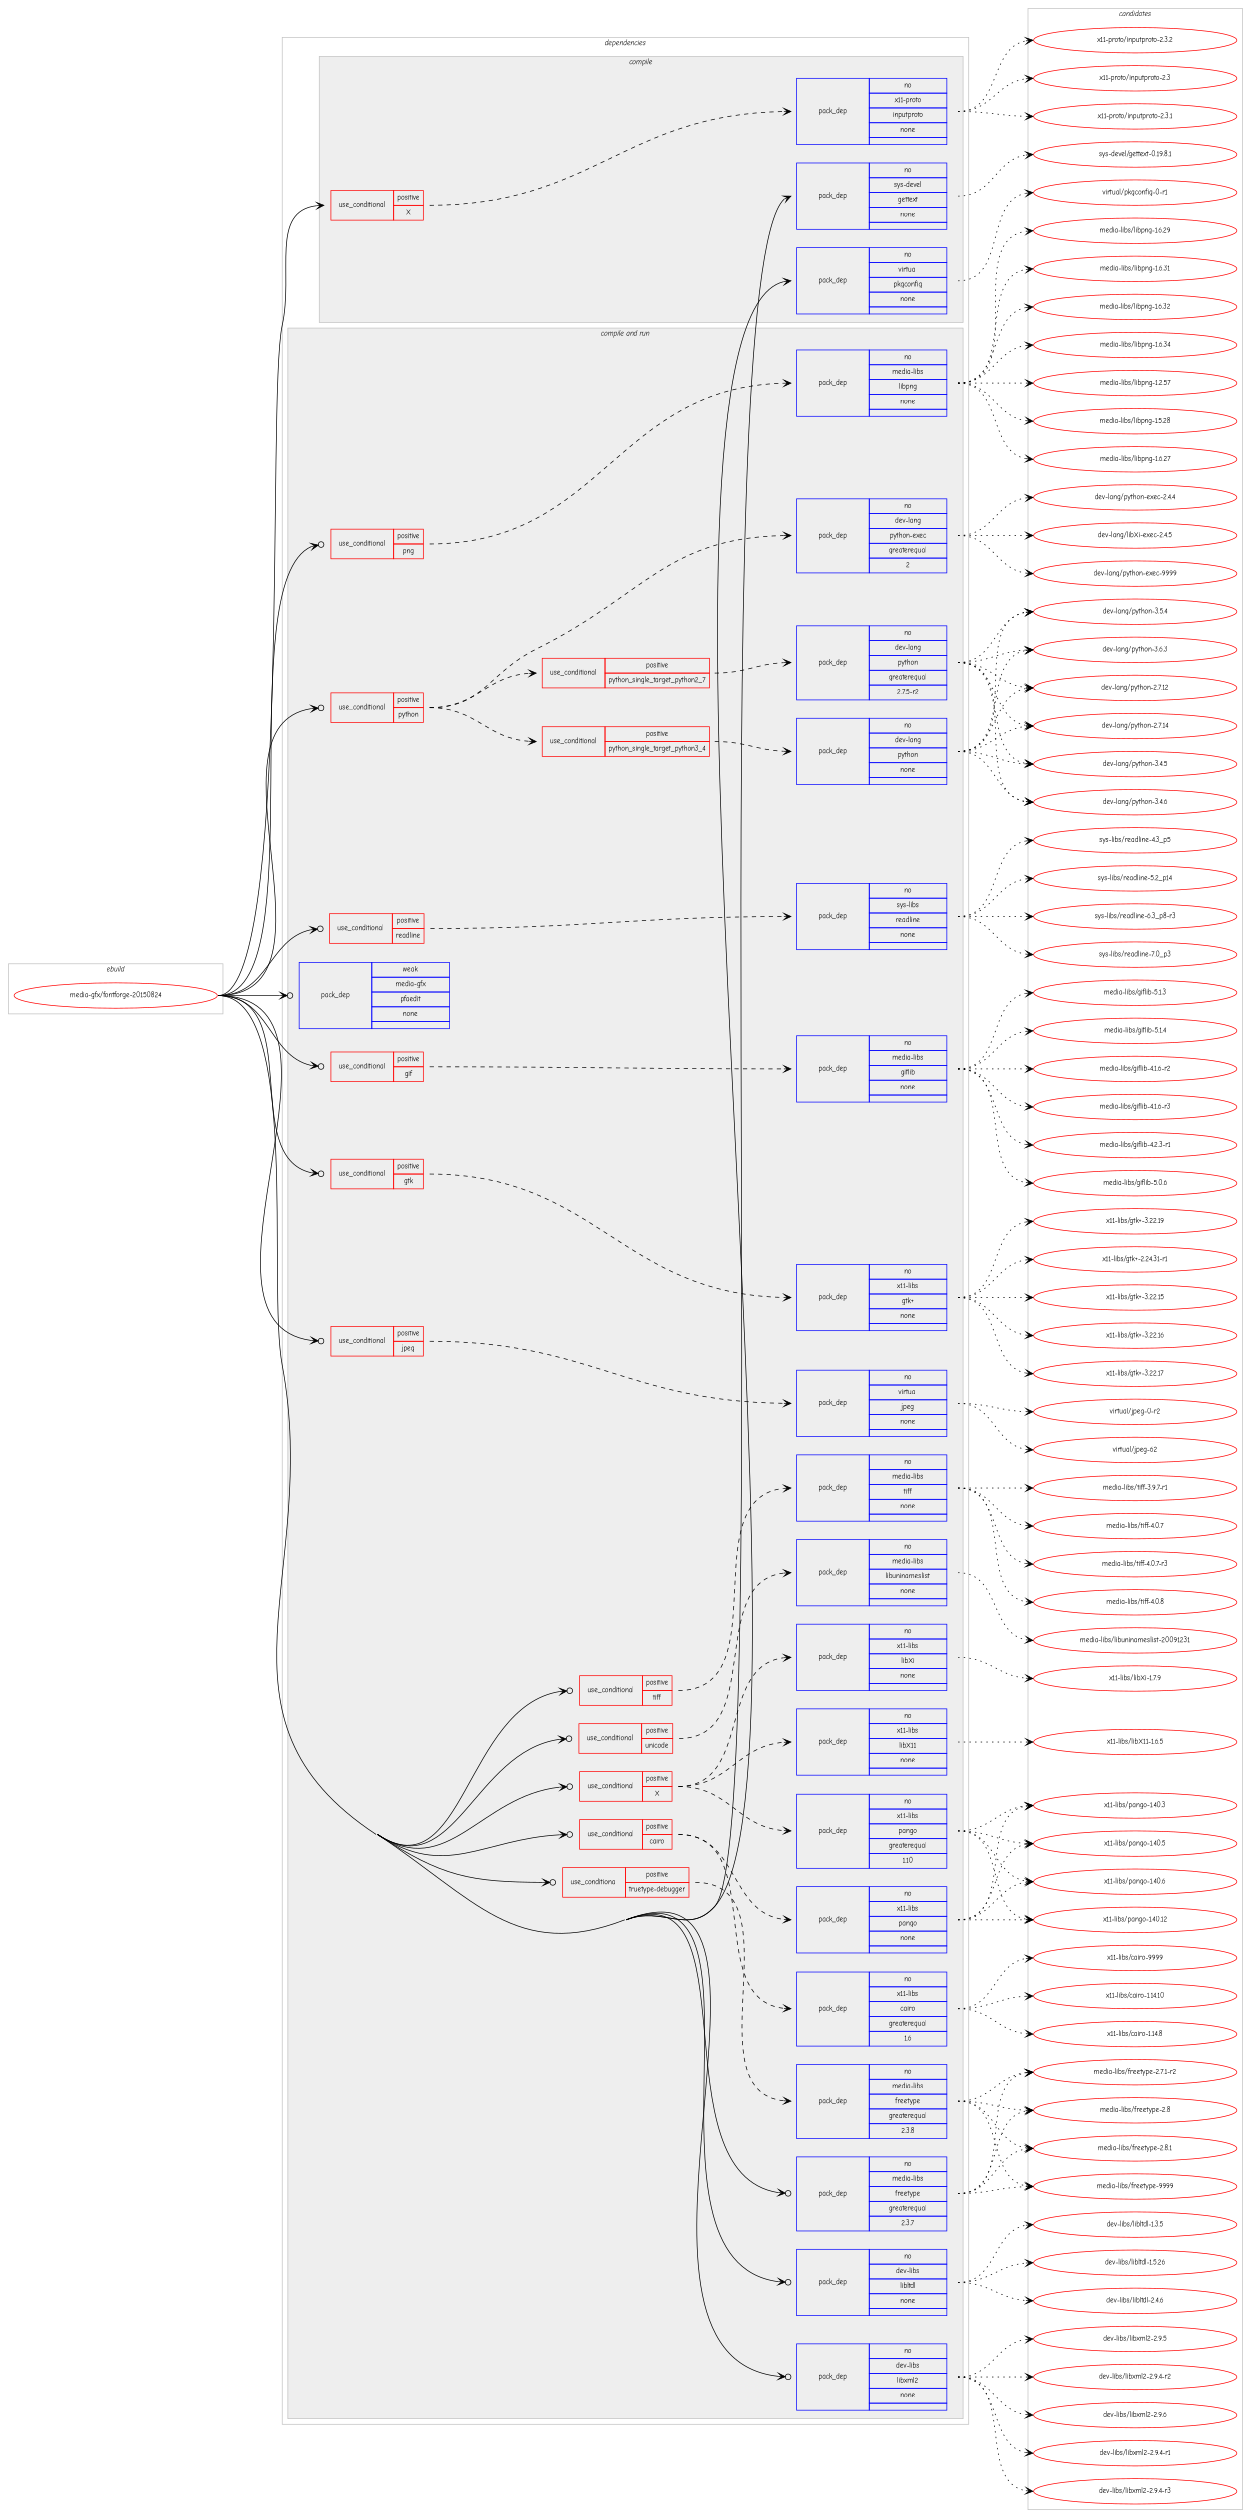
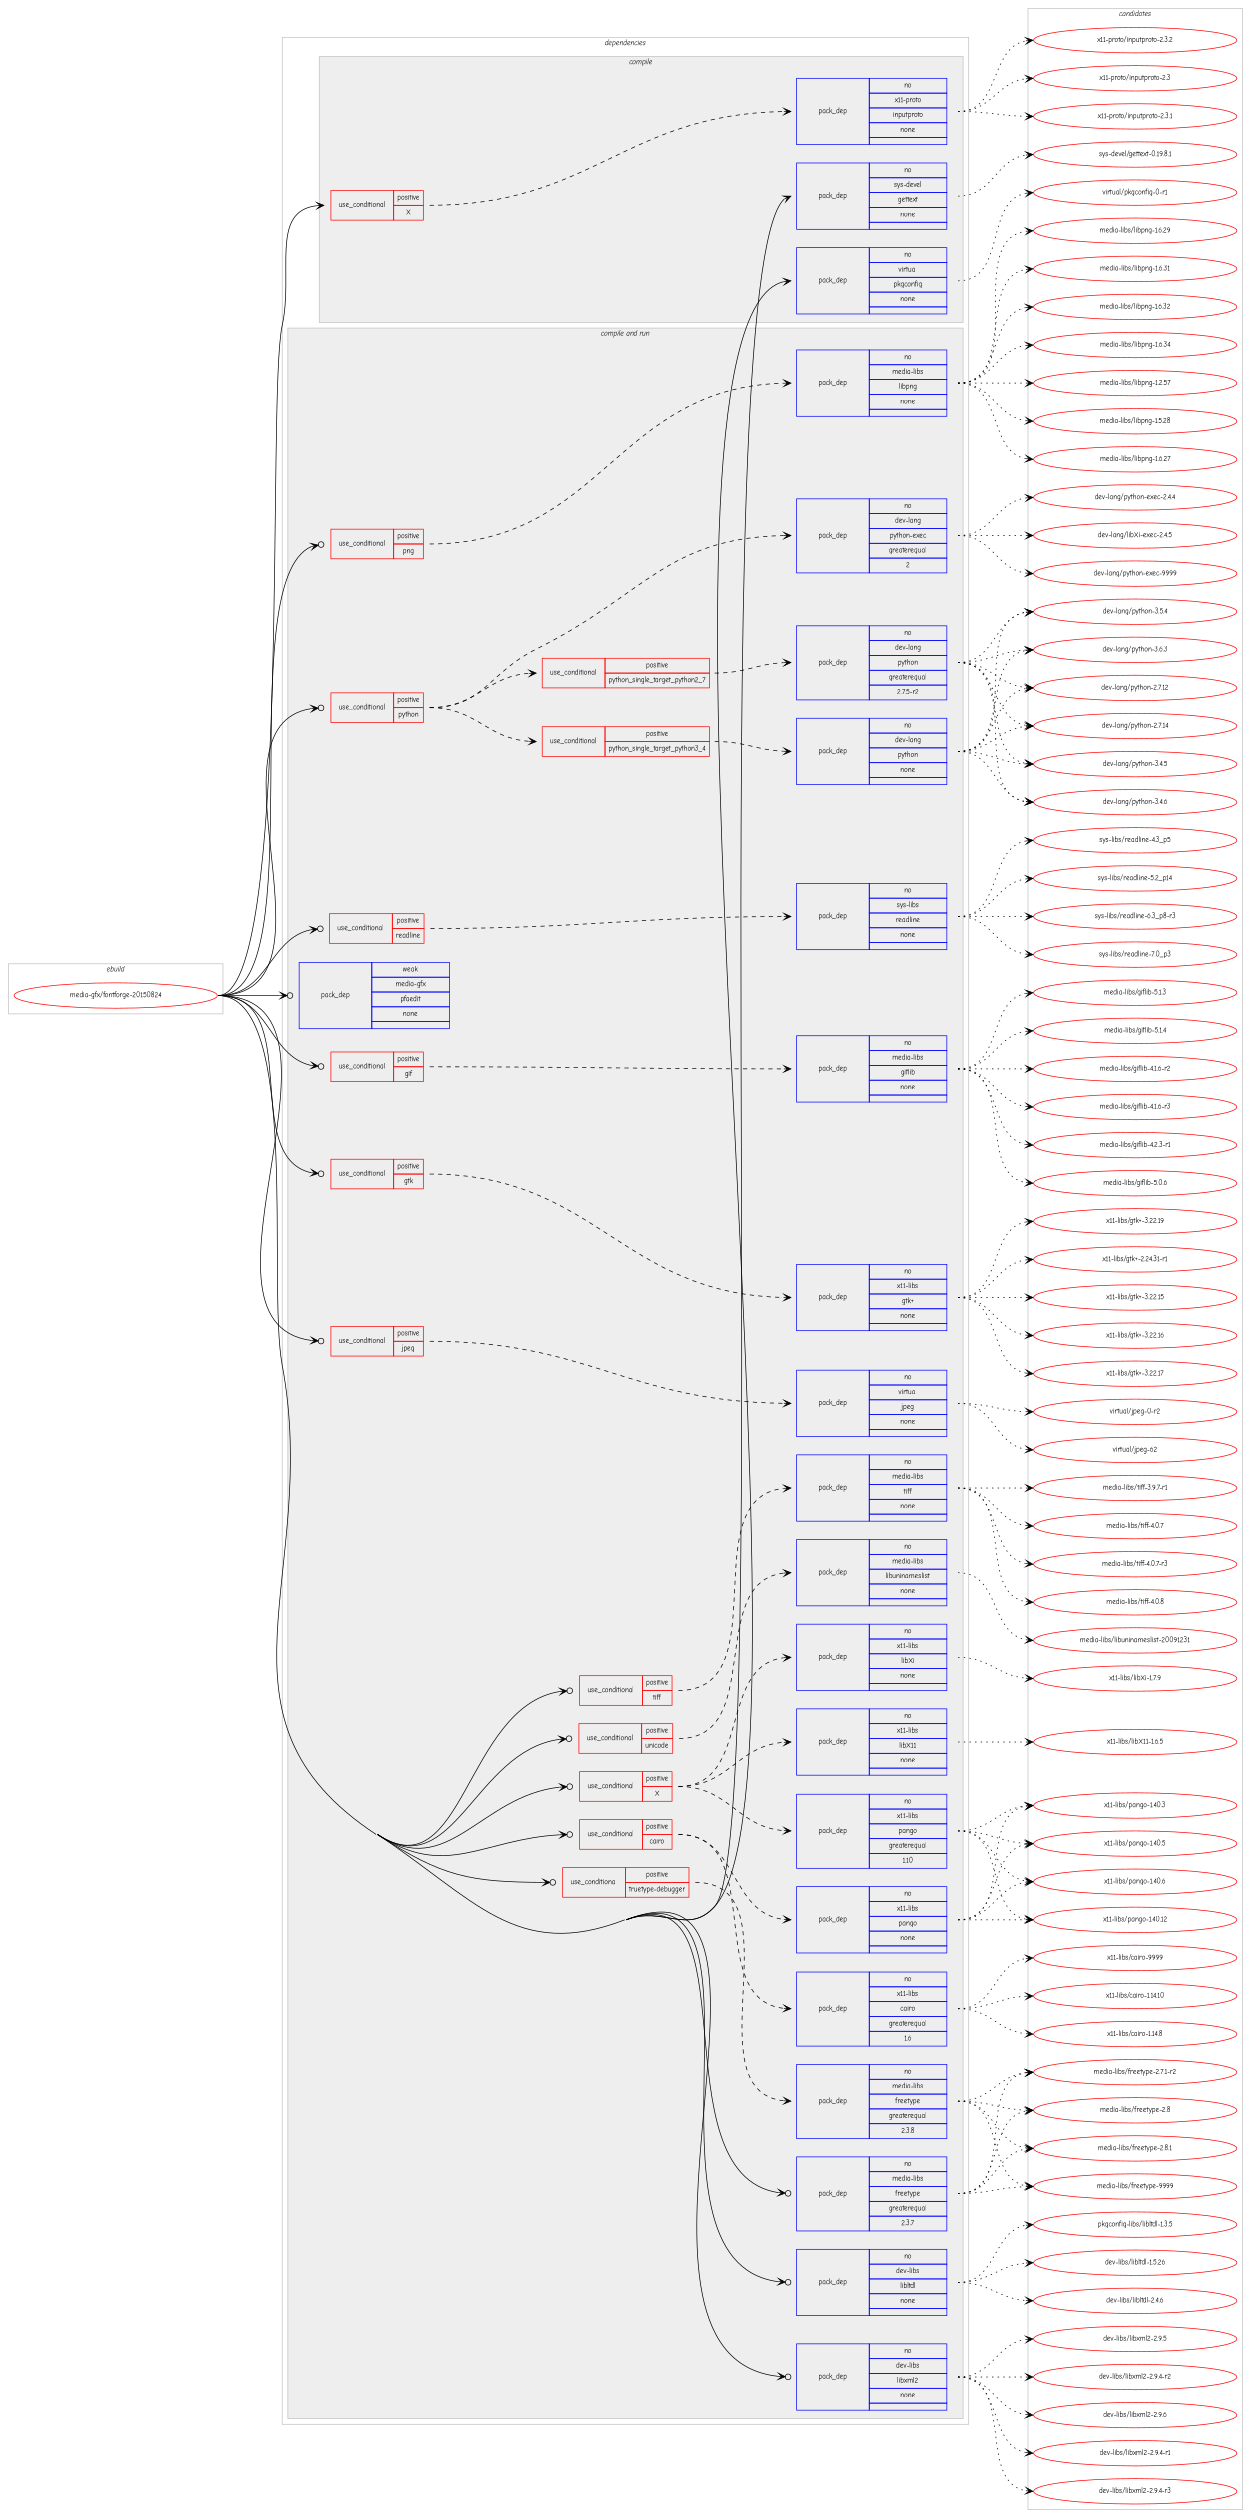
node "dev-libs/libltdl-1.3.5": label "dev-libs/libltdl-1.3.5" -> "pkgconfig-libs/libltdl-1.3.5"
